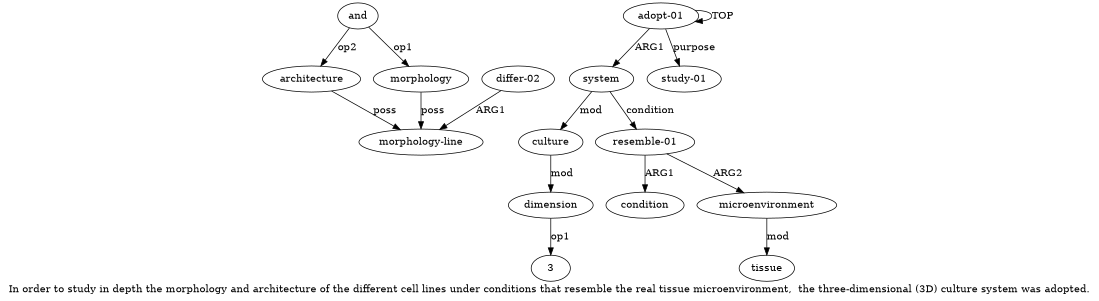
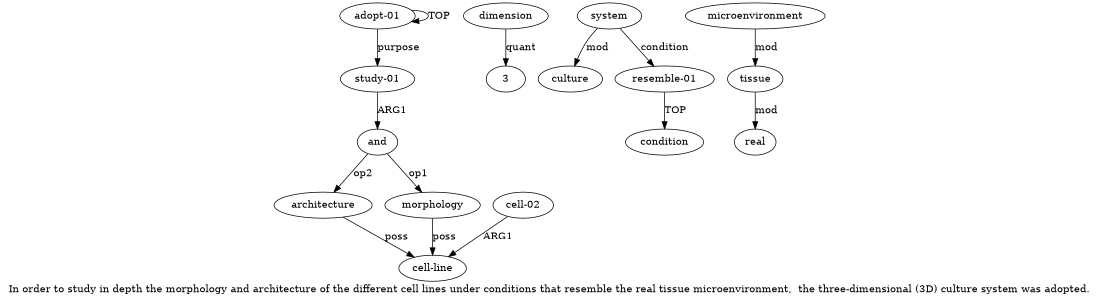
edge "adopt-01" -> "system": removed, label "ARG1"
node "differ-02": label "differ-02" -> "cell-02"
edge "study-01" -> "and": added, label "ARG1"
node "morphology-line": label "morphology-line" -> "cell-line"
node "real": added
edge "culture" -> "dimension": removed, label "mod"
edge "resemble-01" -> "microenvironment": removed, label "ARG2"
edge "resemble-01" -> "condition": label "ARG1" -> "TOP"
edge "dimension" -> "3": label "op1" -> "quant"
